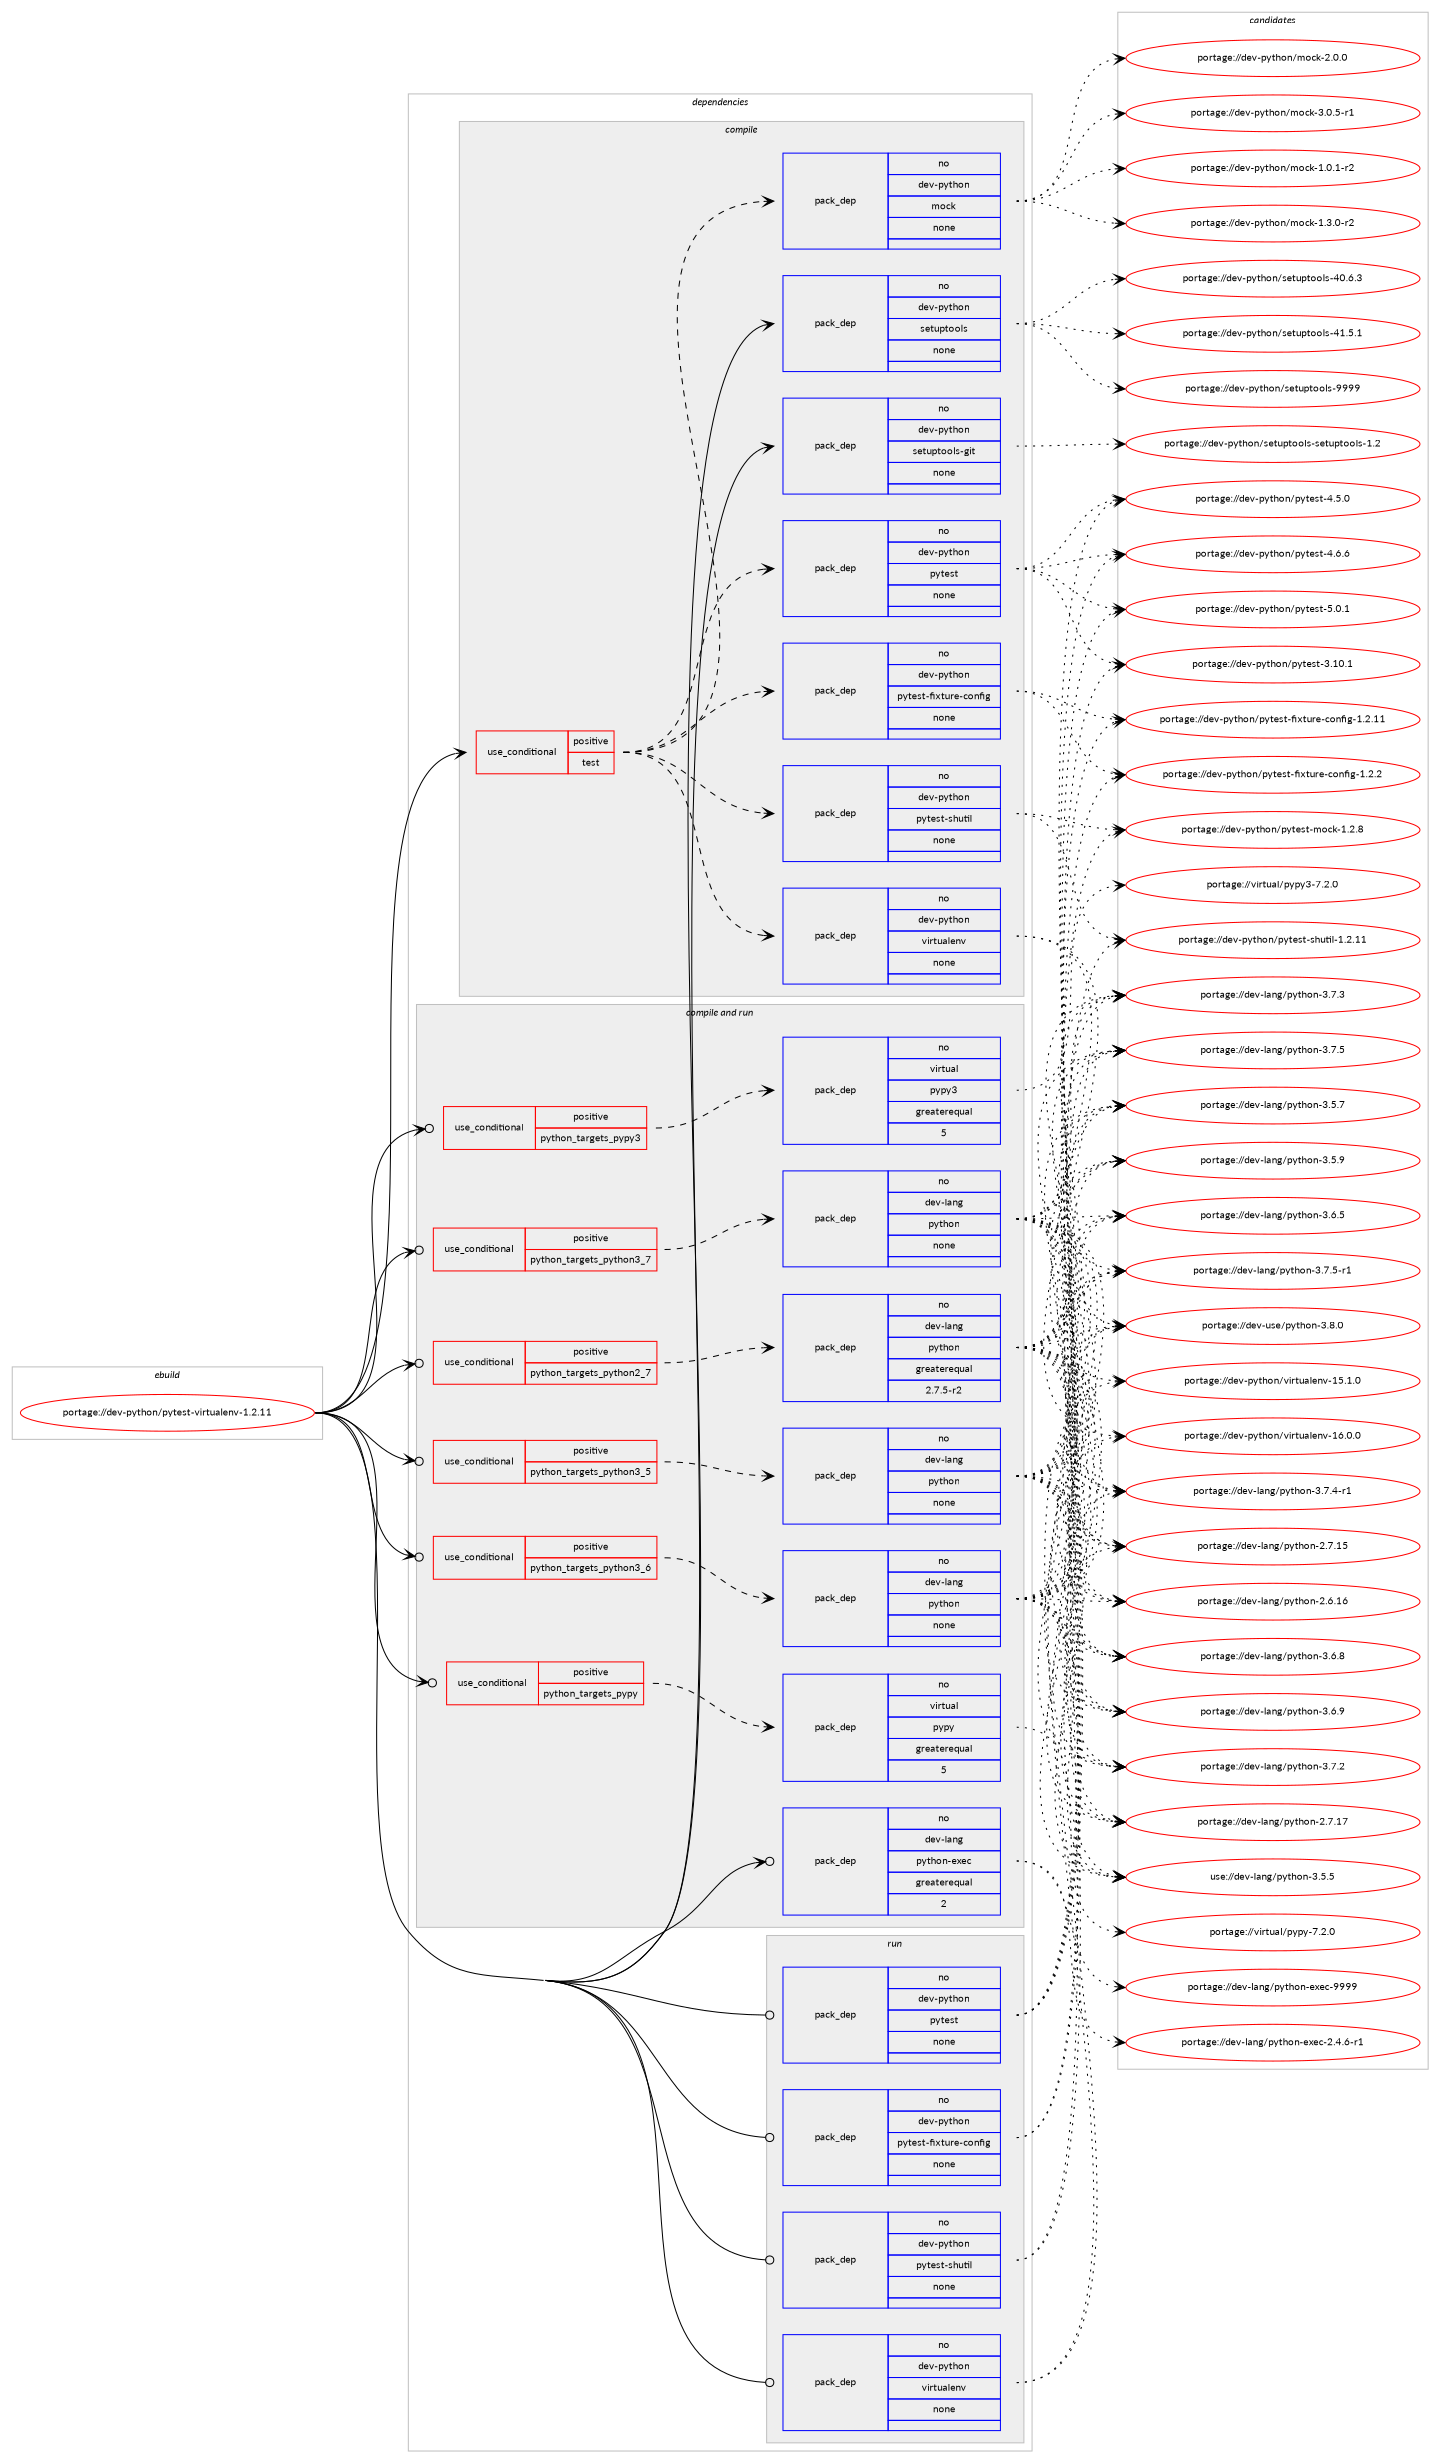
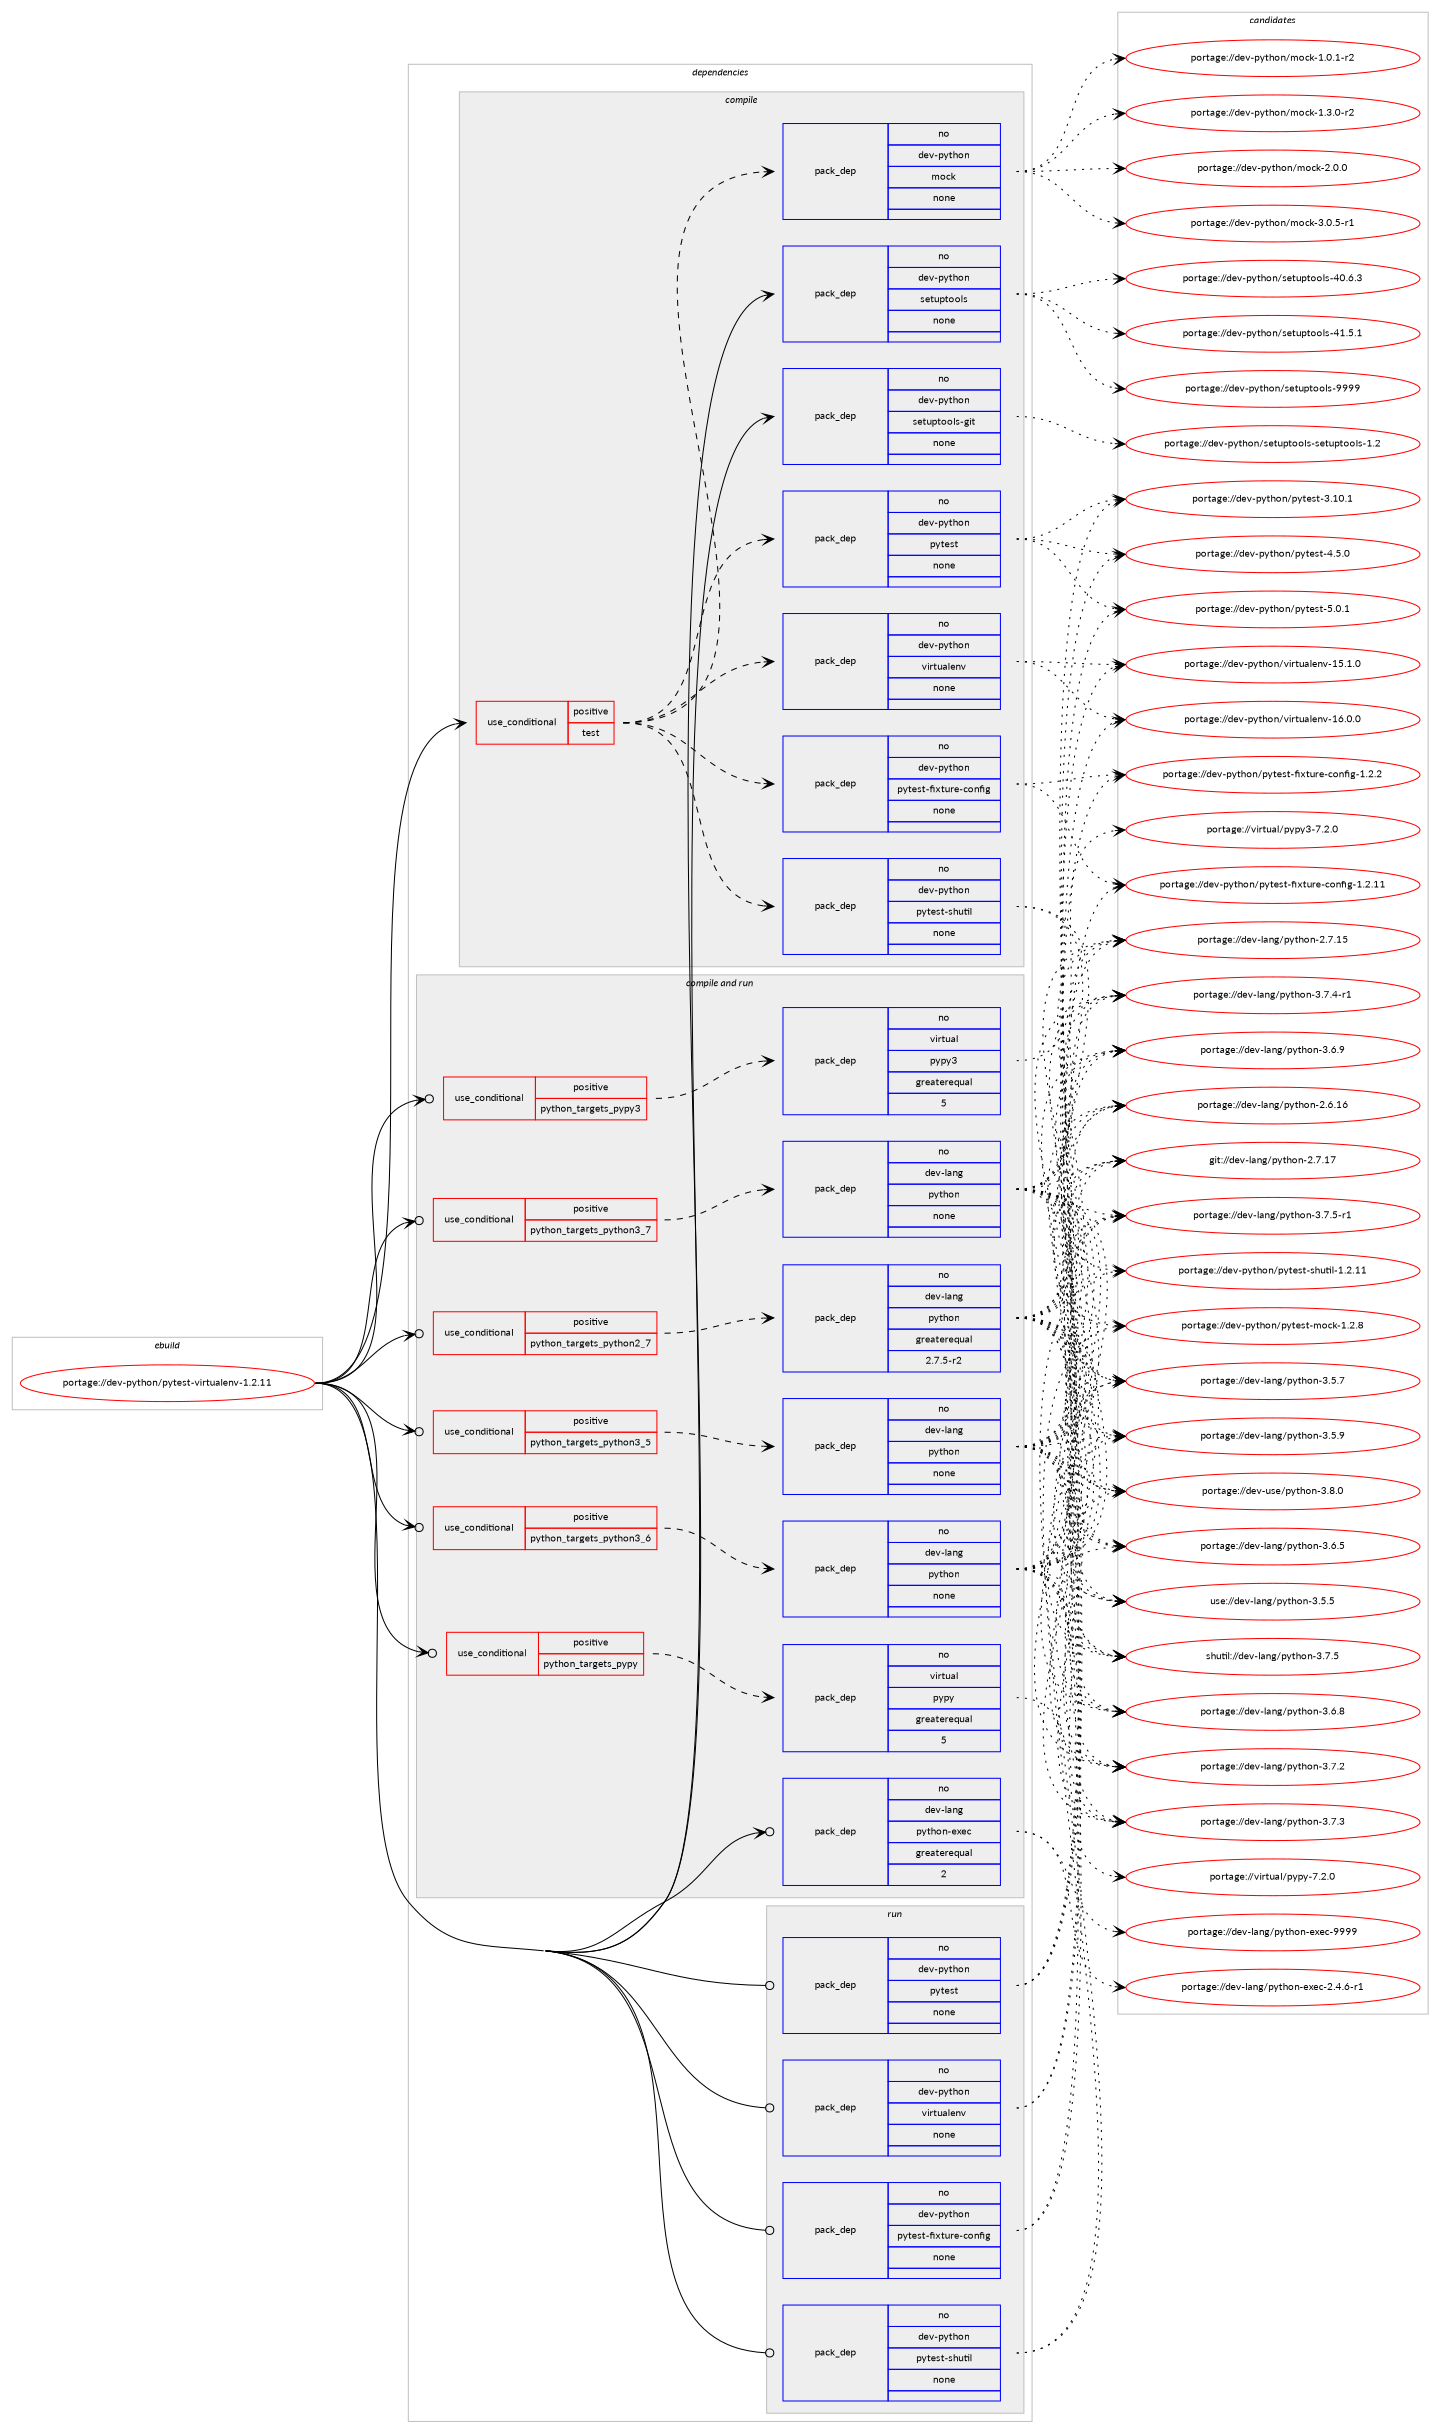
node "portage://dev-python/pytest-4.6.6": removed
node "portage://dev-lang/python-3.7.5": label "portage://dev-lang/python-3.7.5" -> "shutil://dev-lang/python-3.7.5"
node "portage://dev-lang/python-2.7.17": label "portage://dev-lang/python-2.7.17" -> "git://dev-lang/python-2.7.17"
